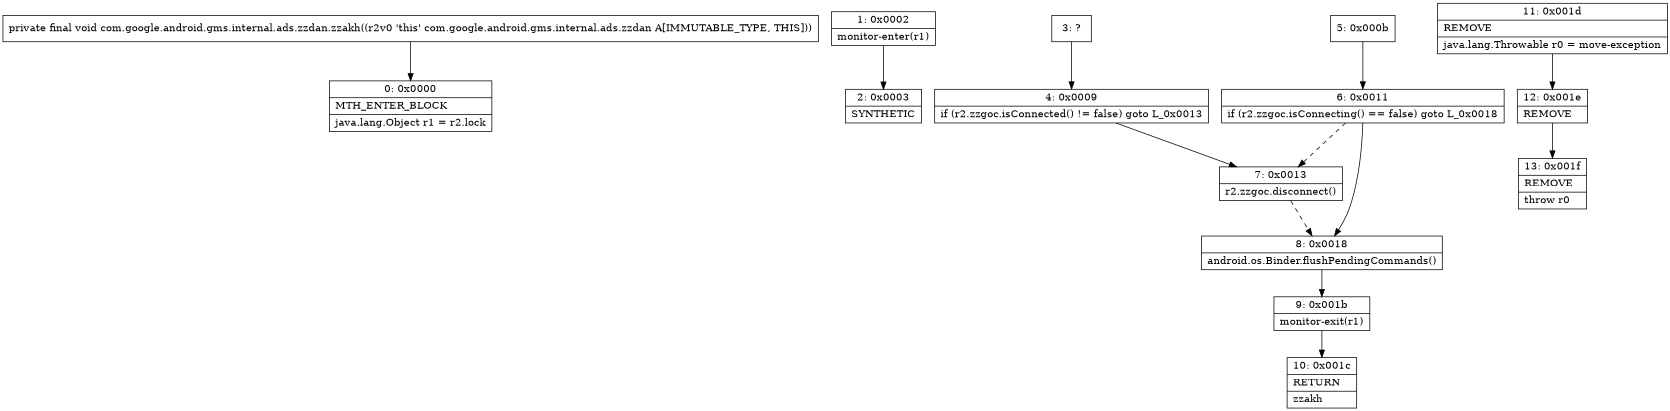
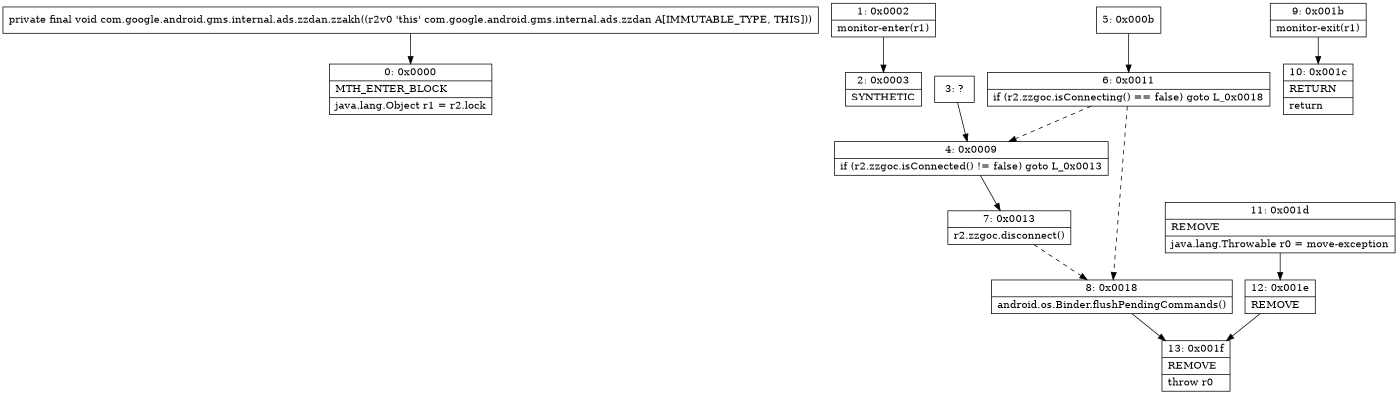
edge "6: 0x0011" -> "7: 0x0013": now "6: 0x0011" -> "4: 0x0009"
edge "6: 0x0011" -> "8: 0x0018": style solid -> dashed
edge "8: 0x0018" -> "9: 0x001b": now "8: 0x0018" -> "13: 0x001f"
node "10: 0x001c": text "zzakh" -> "return"
